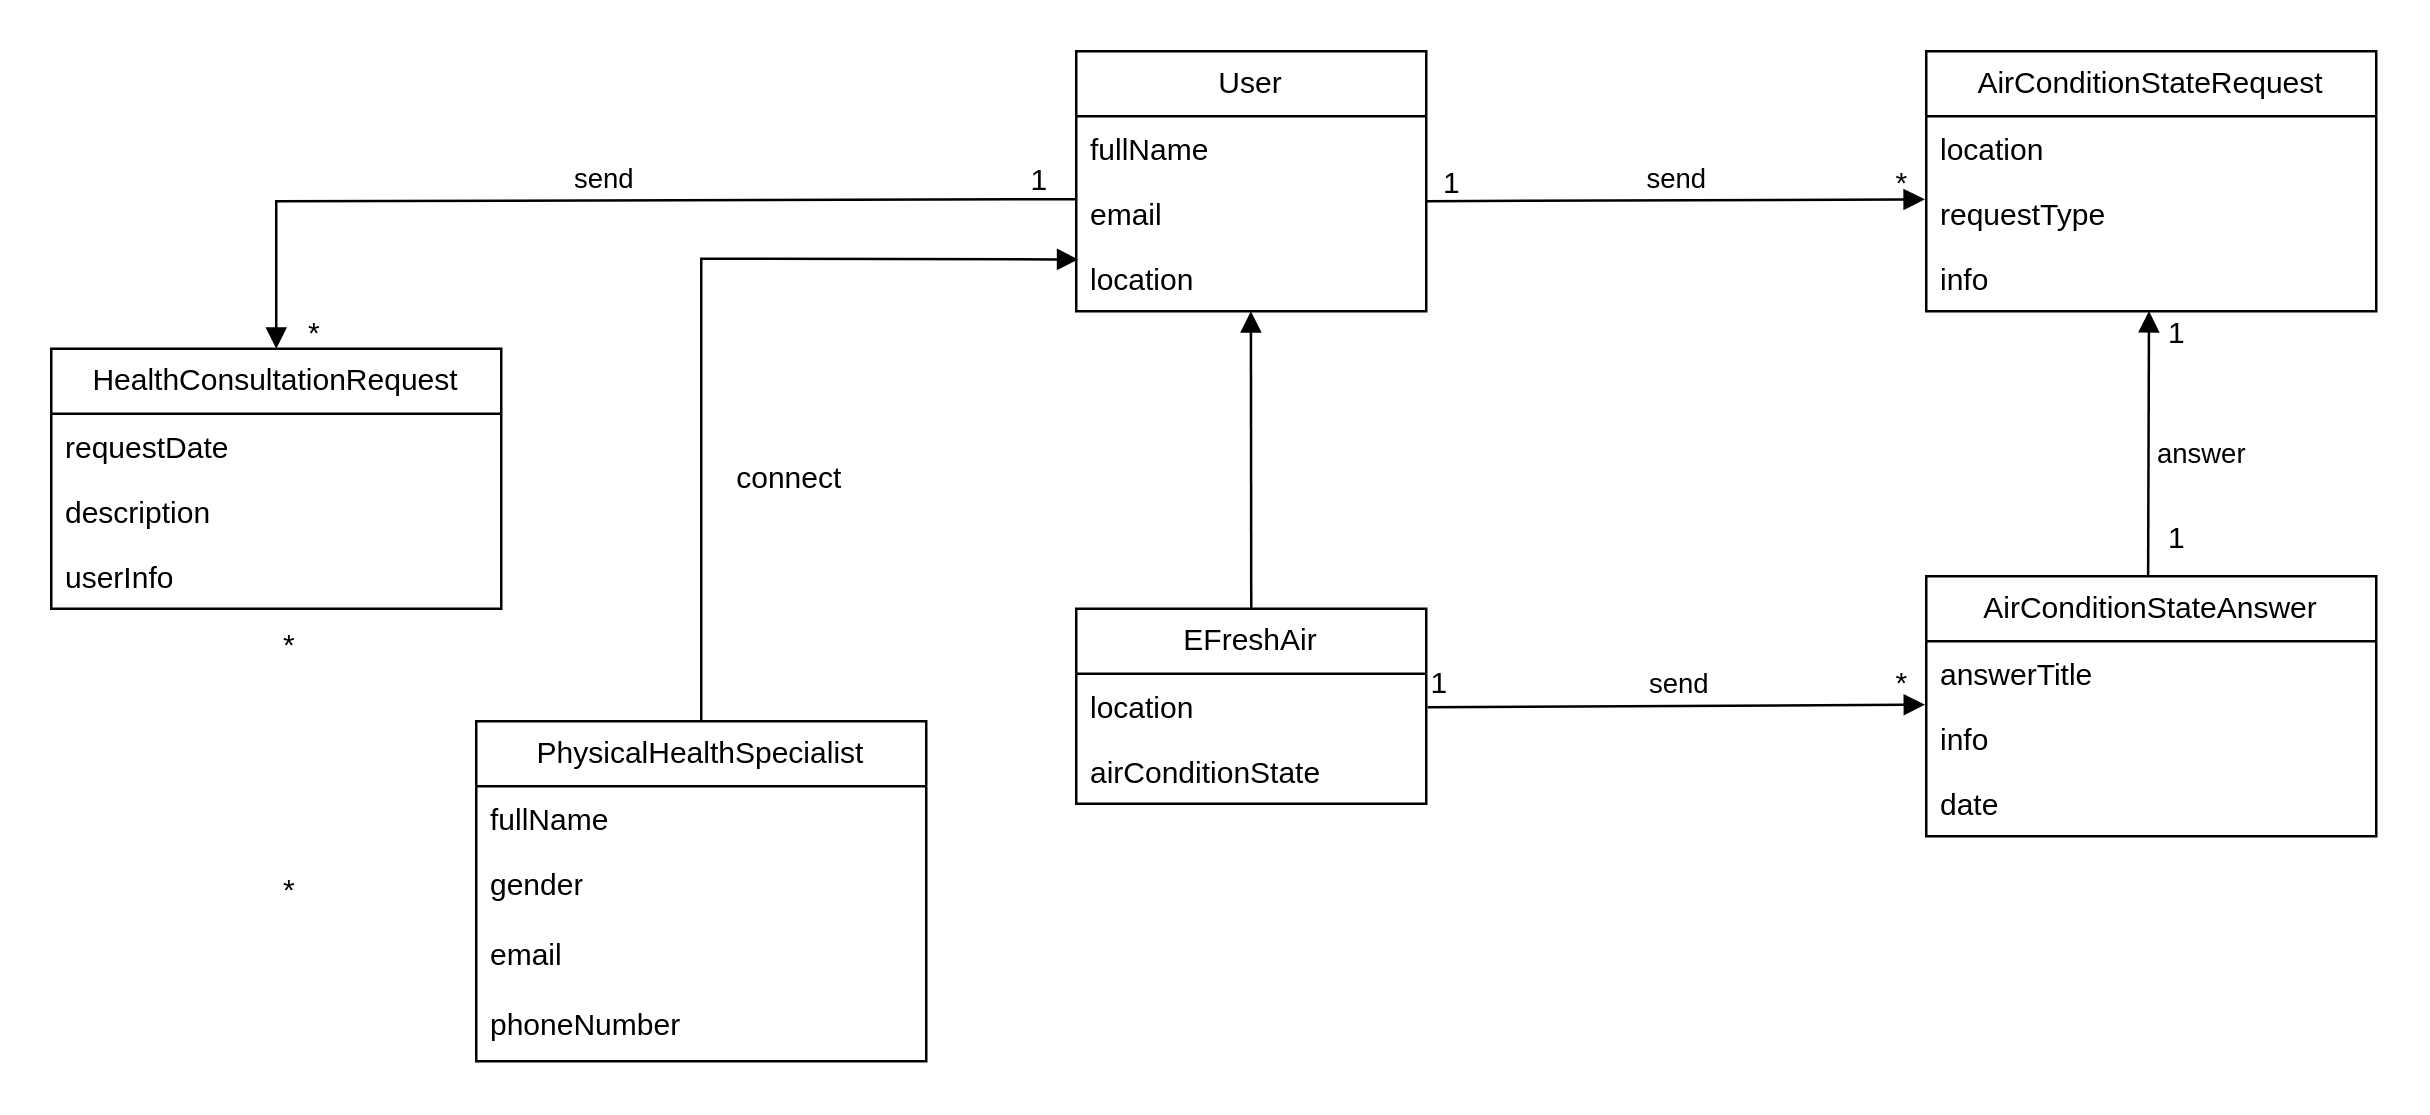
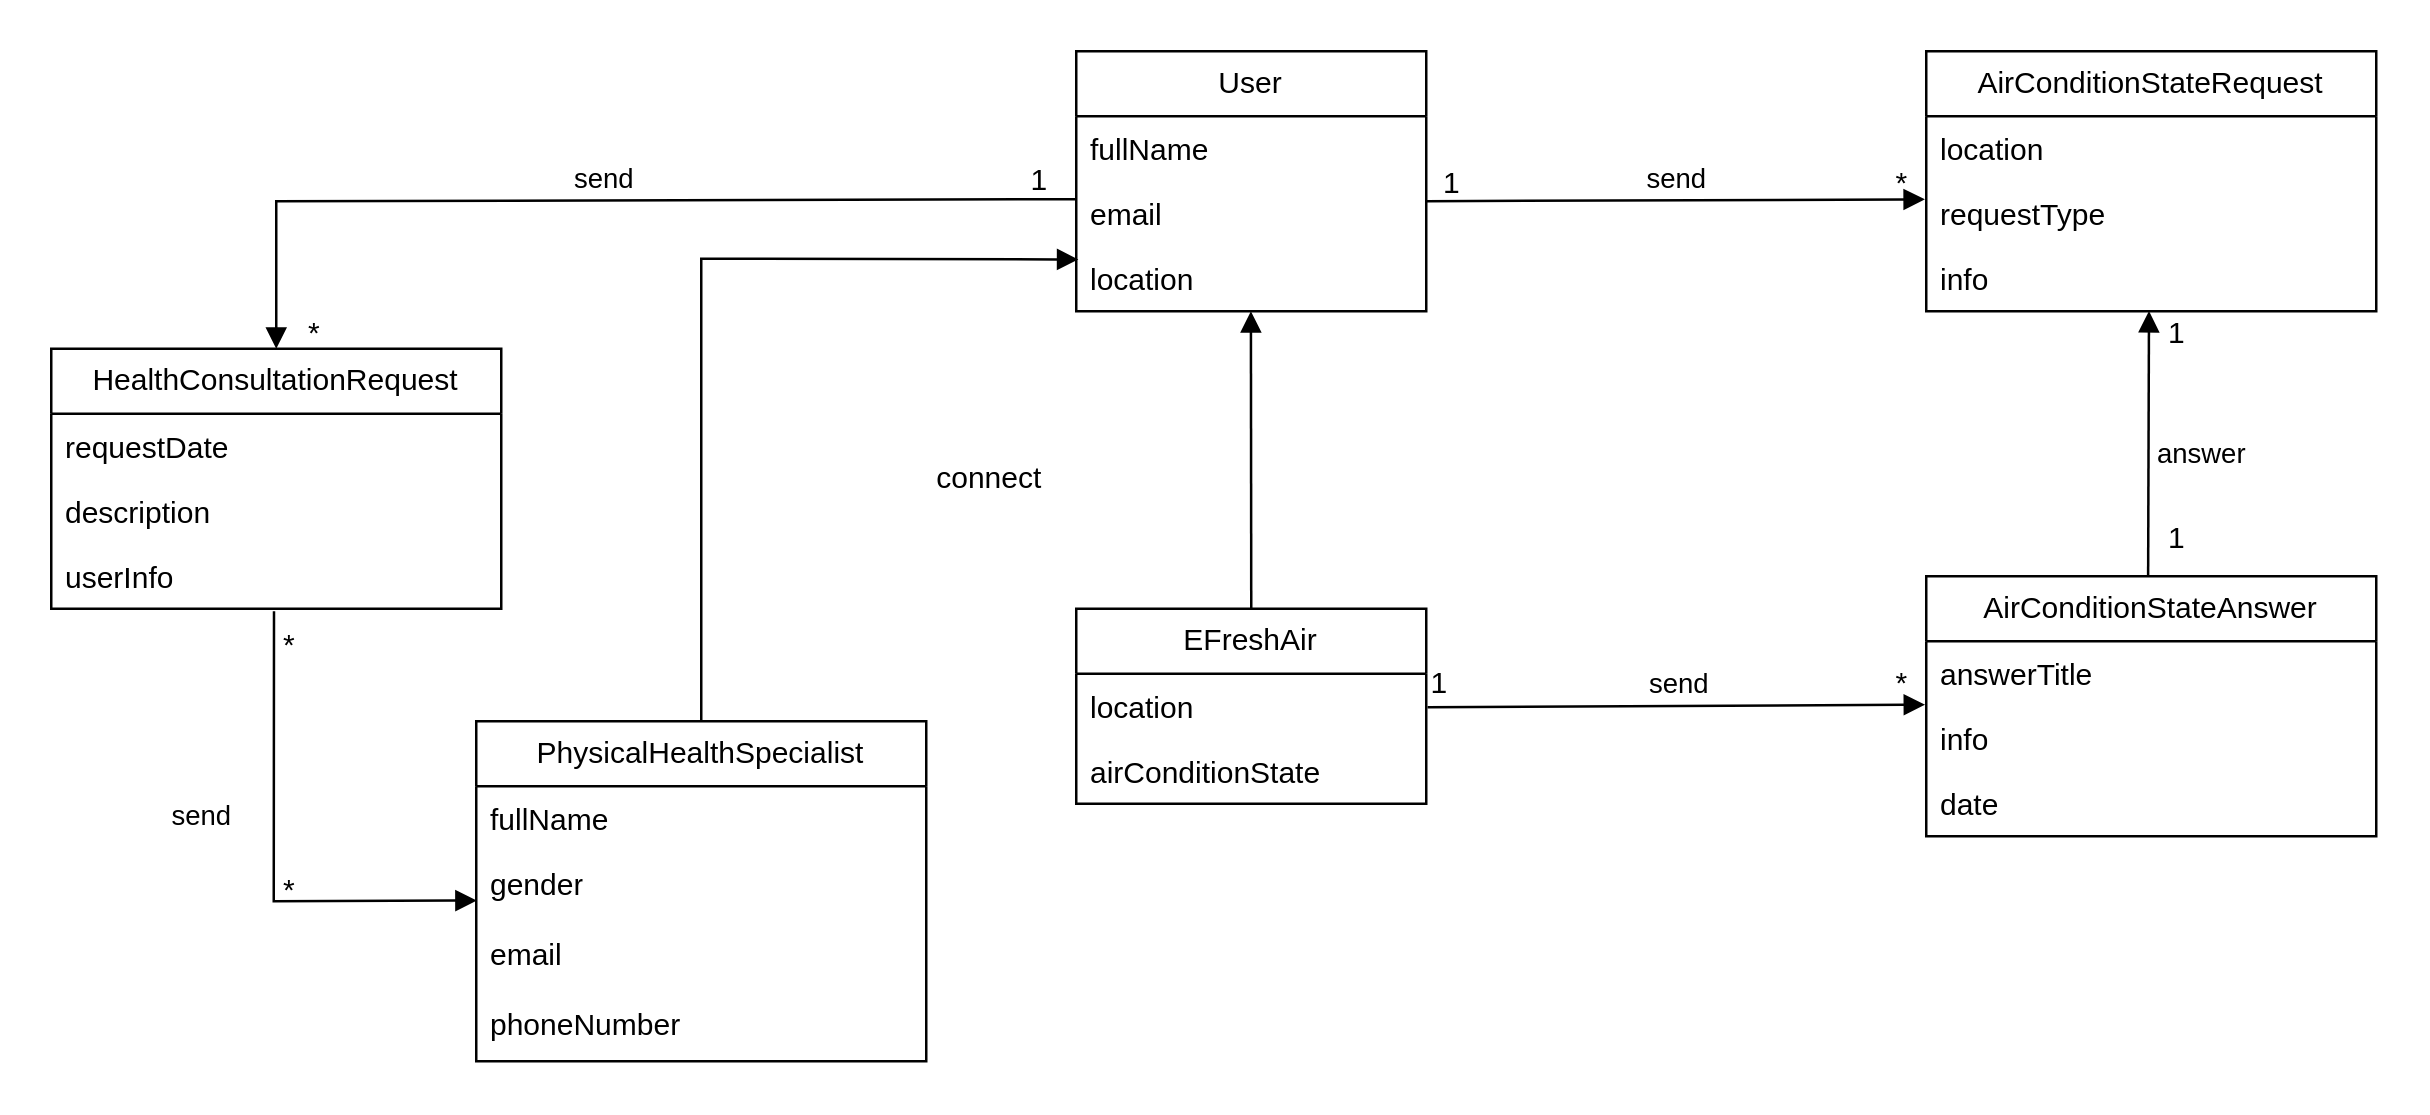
node "connect": moved (789, 479) -> (989, 479)
edge "userInfo" -> "gender": added, label "send"
